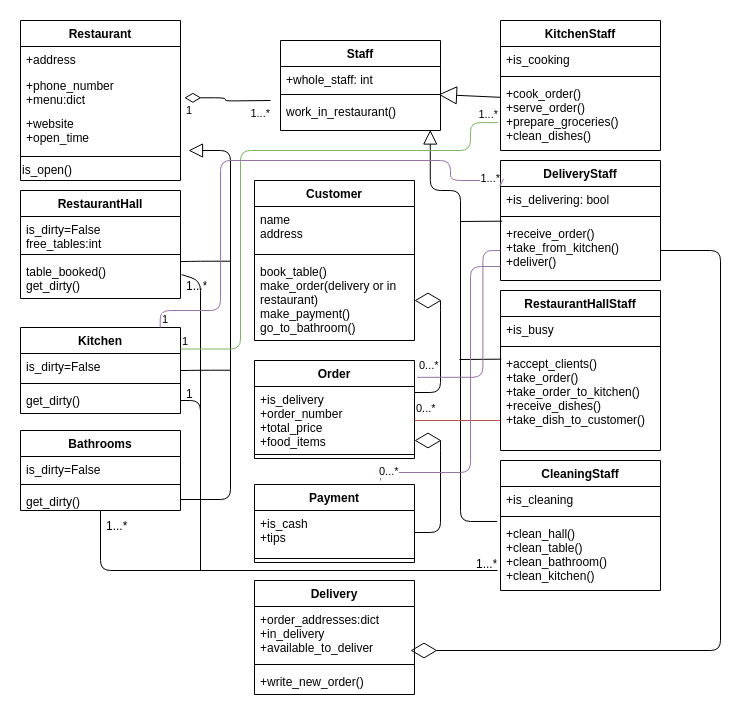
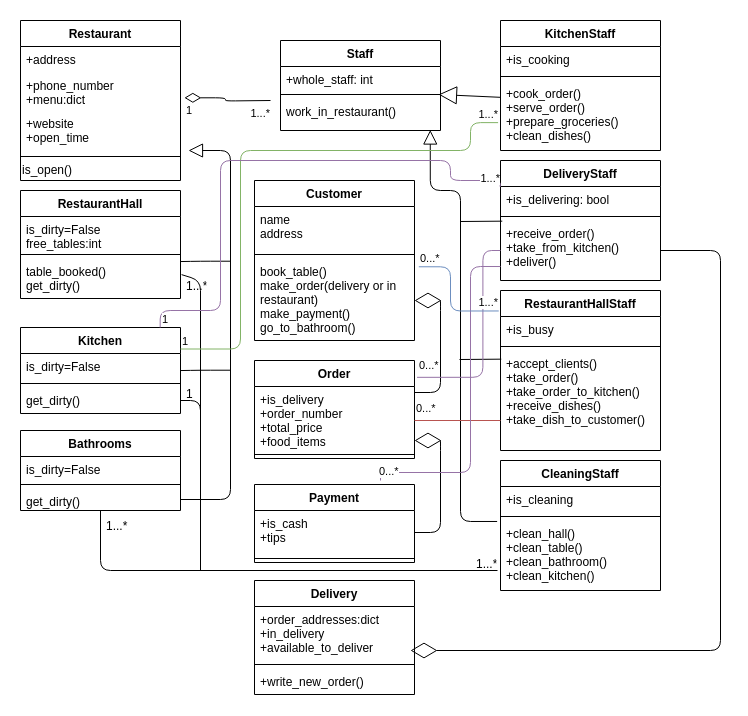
edge "Kitchen" -> "+is_delivering: bool": arrowhead open -> none
edge "book_table() make_order(delivery or in restaurant) make_payment() go_to_bathroom()" -- "RestaurantHallStaff": added, labels "0...*", "1...*"
